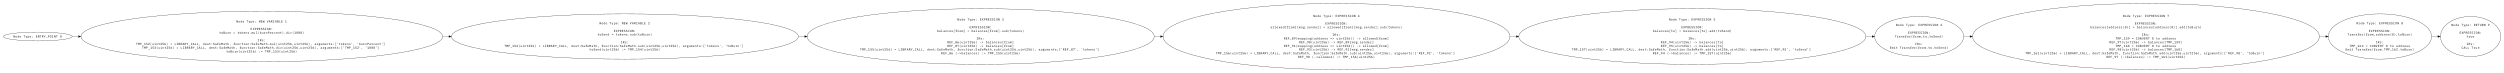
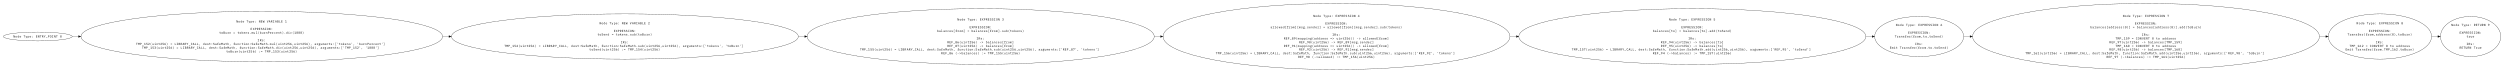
node "Node Type: RETURN 9 EXPRESSION: true IRs: CALL True": label "Node Type: RETURN 9 EXPRESSION: true IRs: CALL True" -> "Node Type: RETURN 9 EXPRESSION: true IRs: RETURN True"
